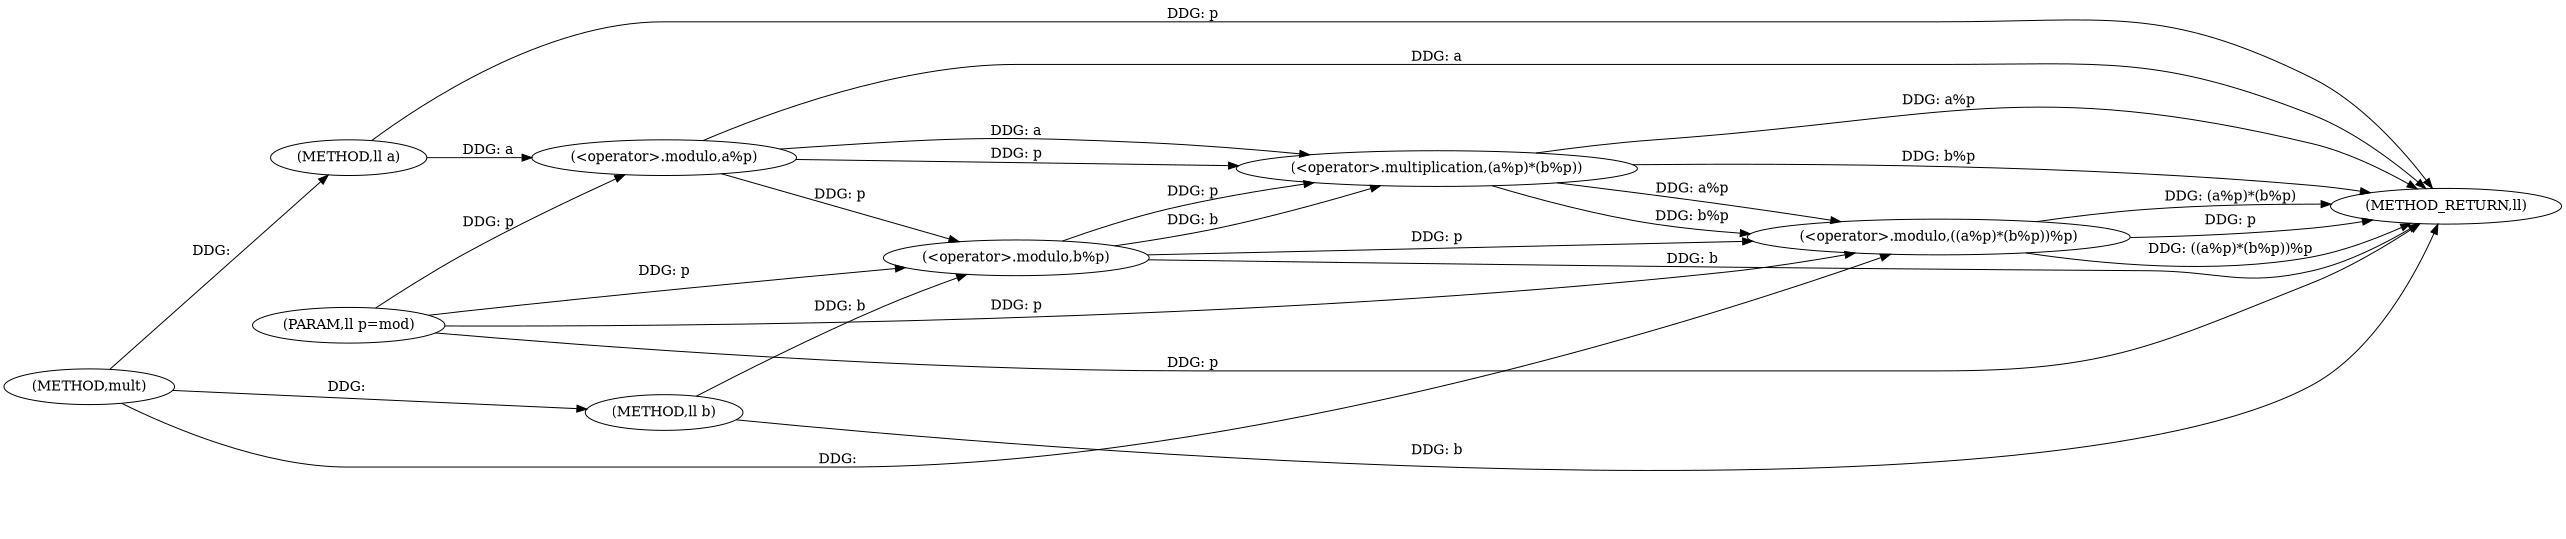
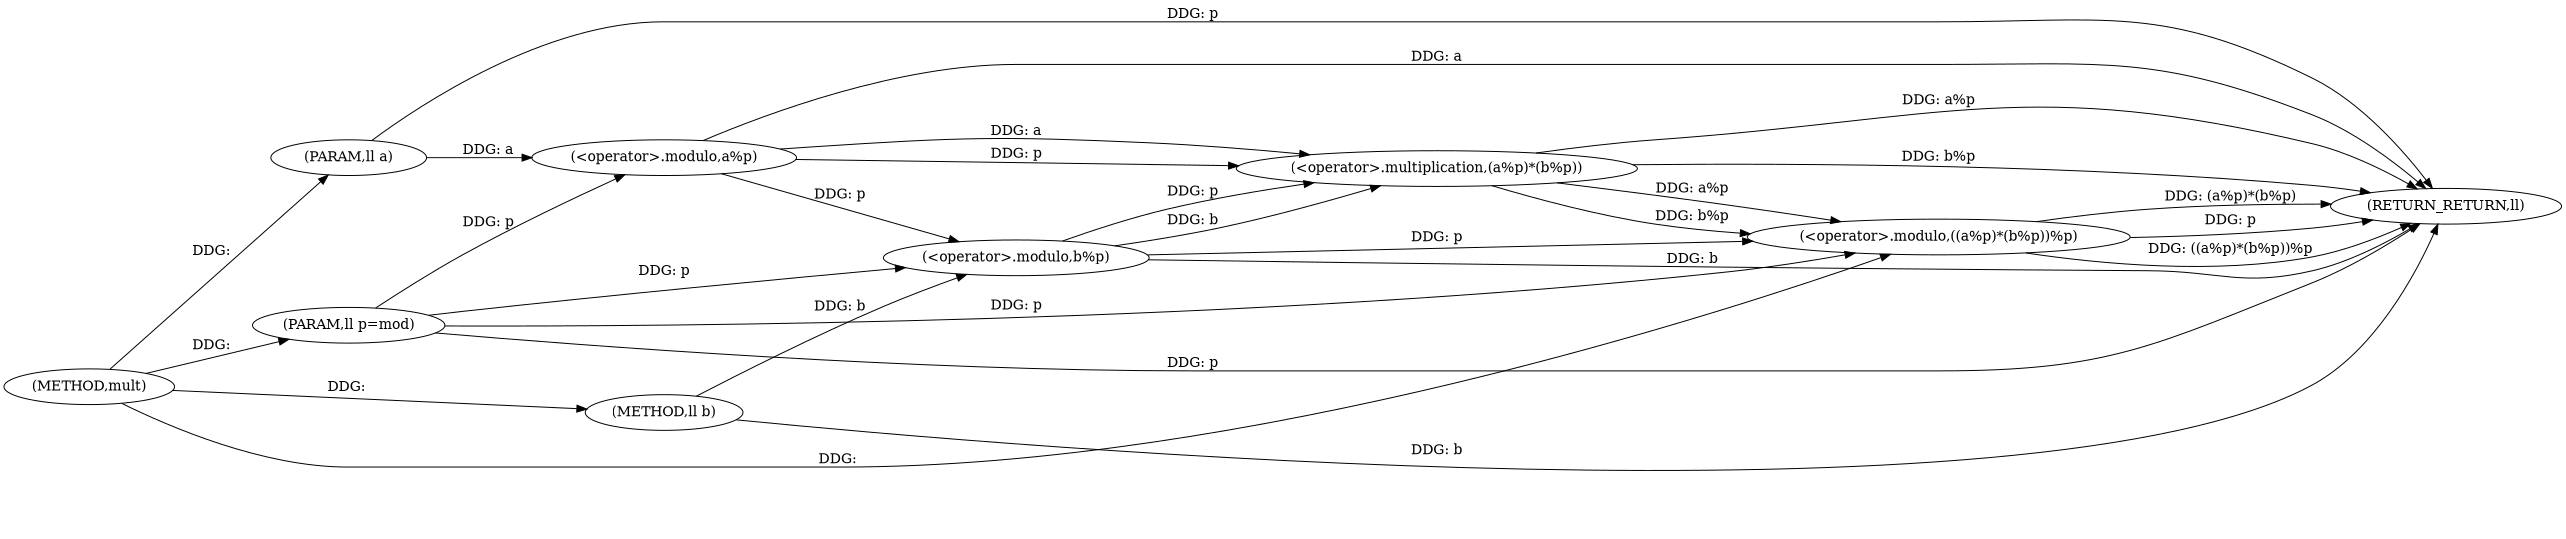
node "(METHOD,ll a)": label "(METHOD,ll a)" -> "(PARAM,ll a)"
node "(METHOD_RETURN,ll)": label "(METHOD_RETURN,ll)" -> "(RETURN_RETURN,ll)"
edge "(METHOD,mult)" -> "(PARAM,ll p=mod)": added, label "DDG:"
